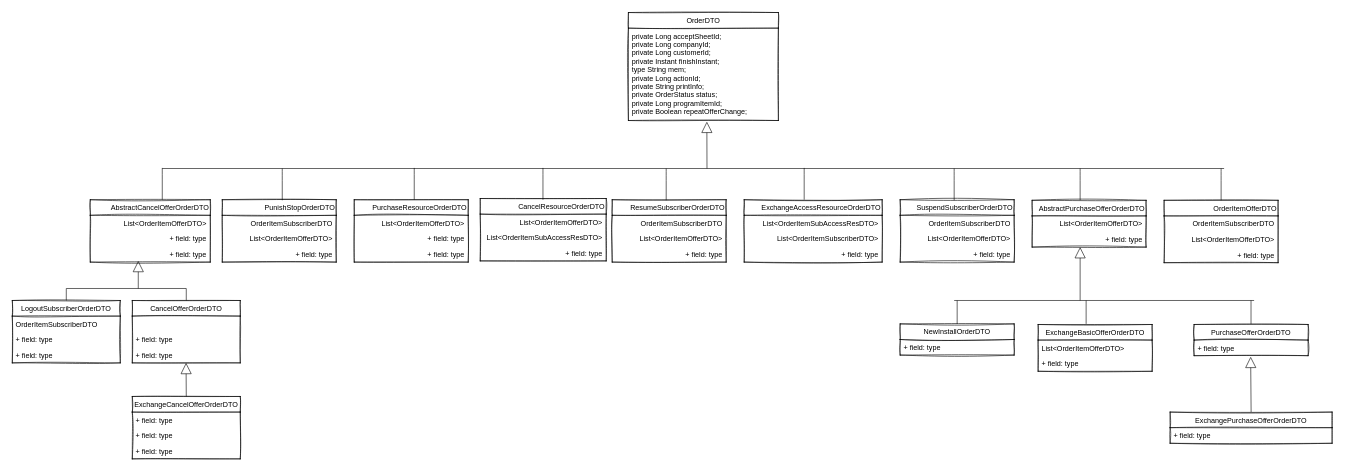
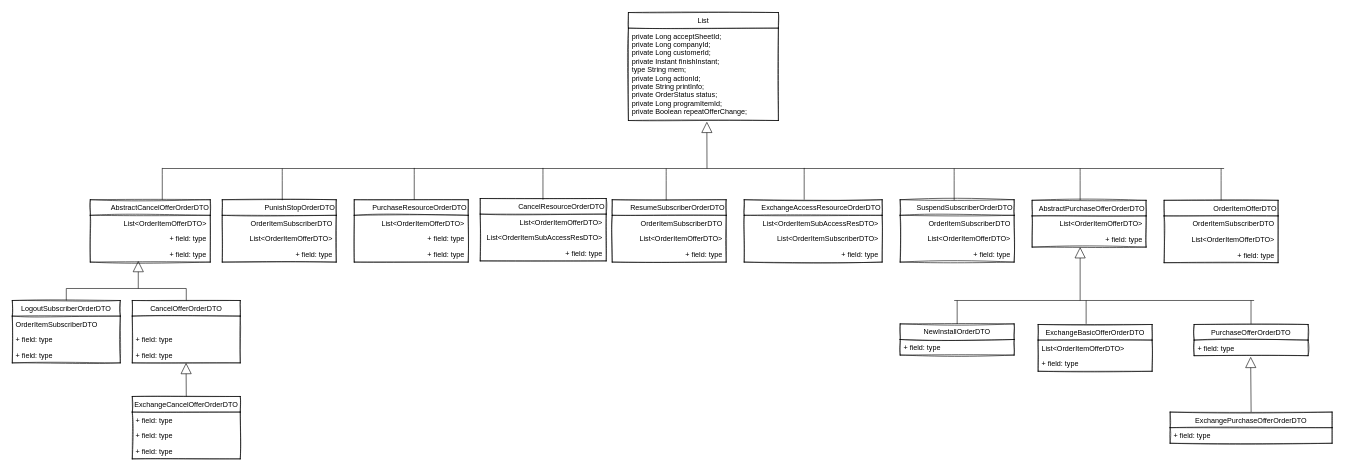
node "OrderDTO": label "OrderDTO" -> "List"
